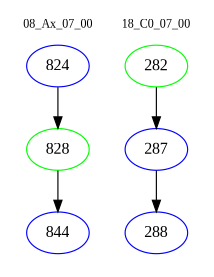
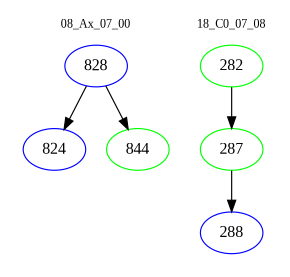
cluster "18_C0_07_00": label "18_C0_07_00" -> "18_C0_07_08"
edge "824" -> "828": reversed
node "828": color green -> blue
node "287": color blue -> green
node "844": color blue -> green
